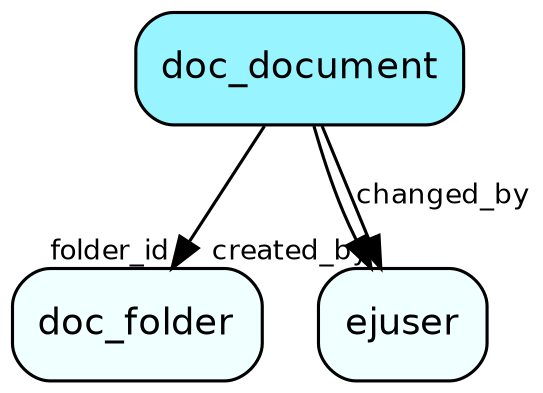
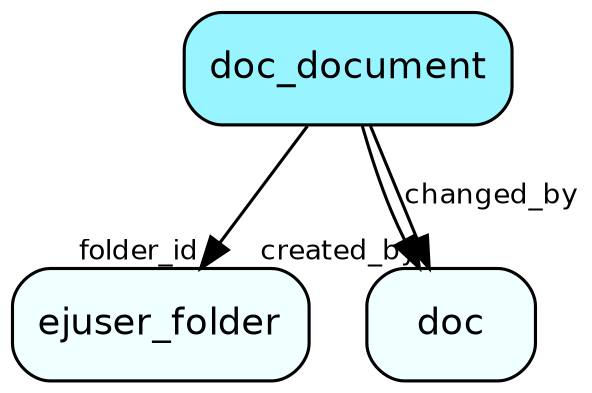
node "doc_folder": label "doc_folder" -> "ejuser_folder"
node "ejuser": label "ejuser" -> "doc"
